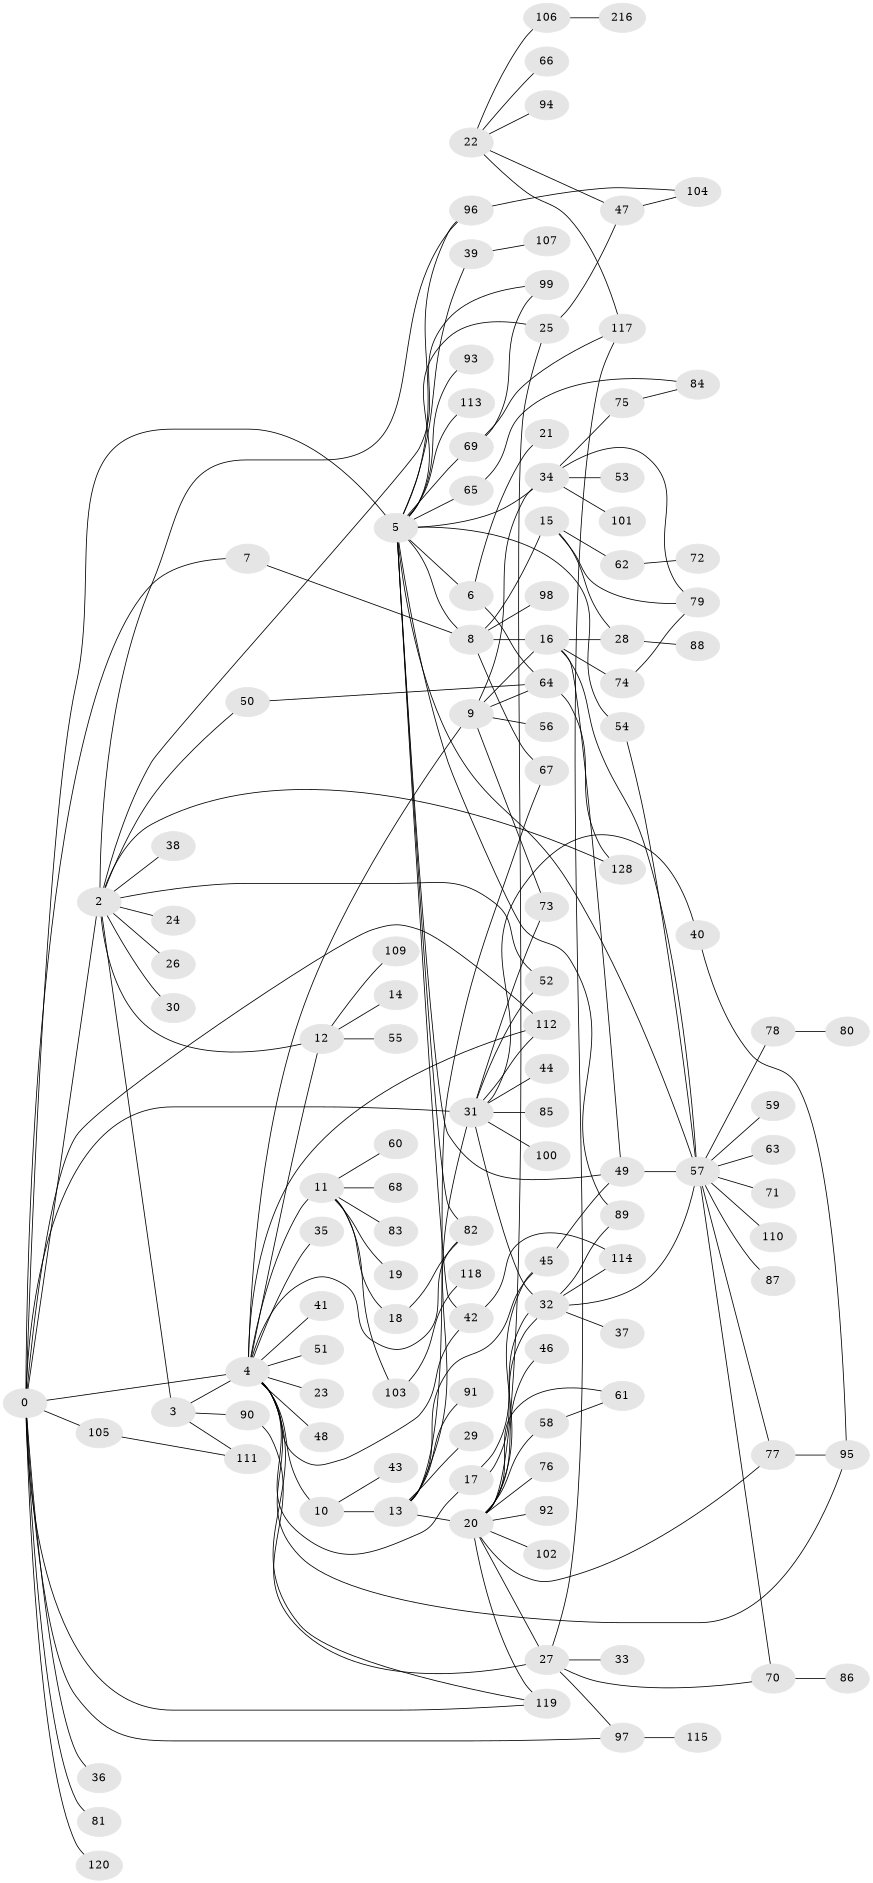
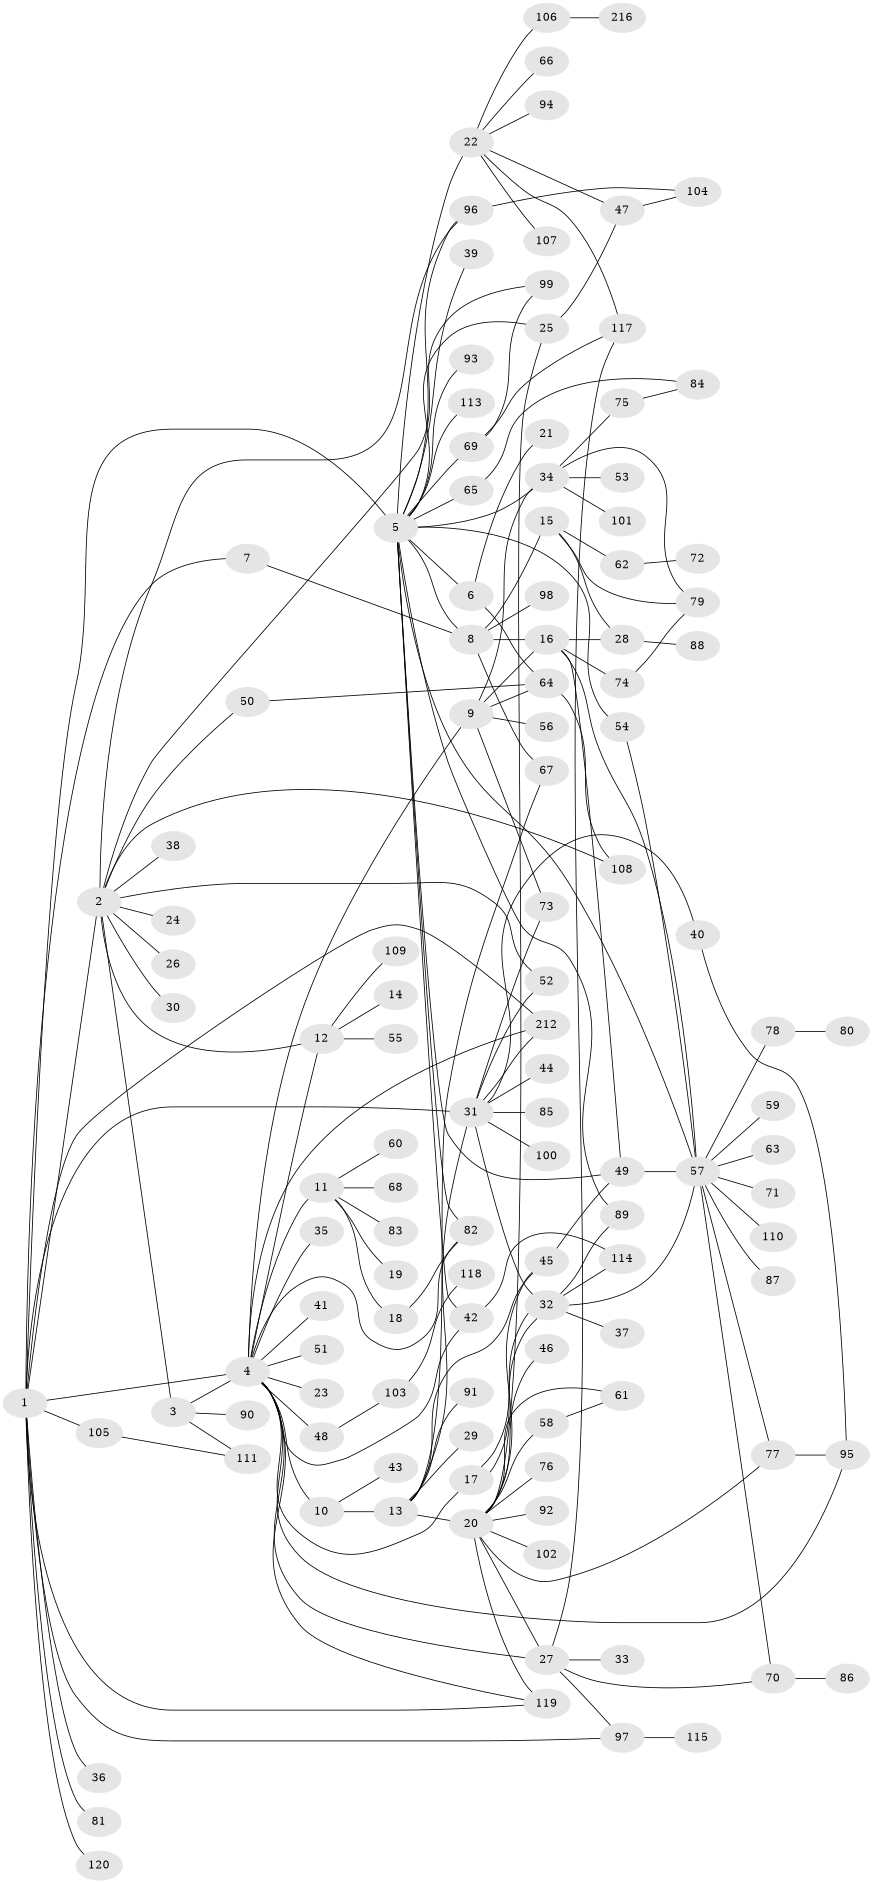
edge "107" -- "39": now "107" -- "22"
edge "22" -- "5": added
node "128": label "128" -> "108"
node "112": label "112" -> "212"
edge "11" -- "103": now "48" -- "103"
node "0": label "0" -> "1"
edge "90" -- "27": now "4" -- "27"
